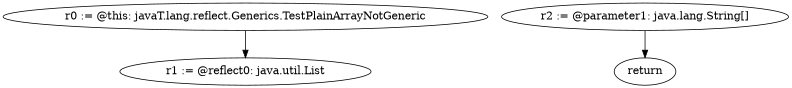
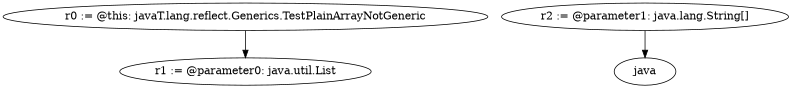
node "r1 := @reflect0: java.util.List": label "r1 := @reflect0: java.util.List" -> "r1 := @parameter0: java.util.List"
node "return": label "return" -> "java"
